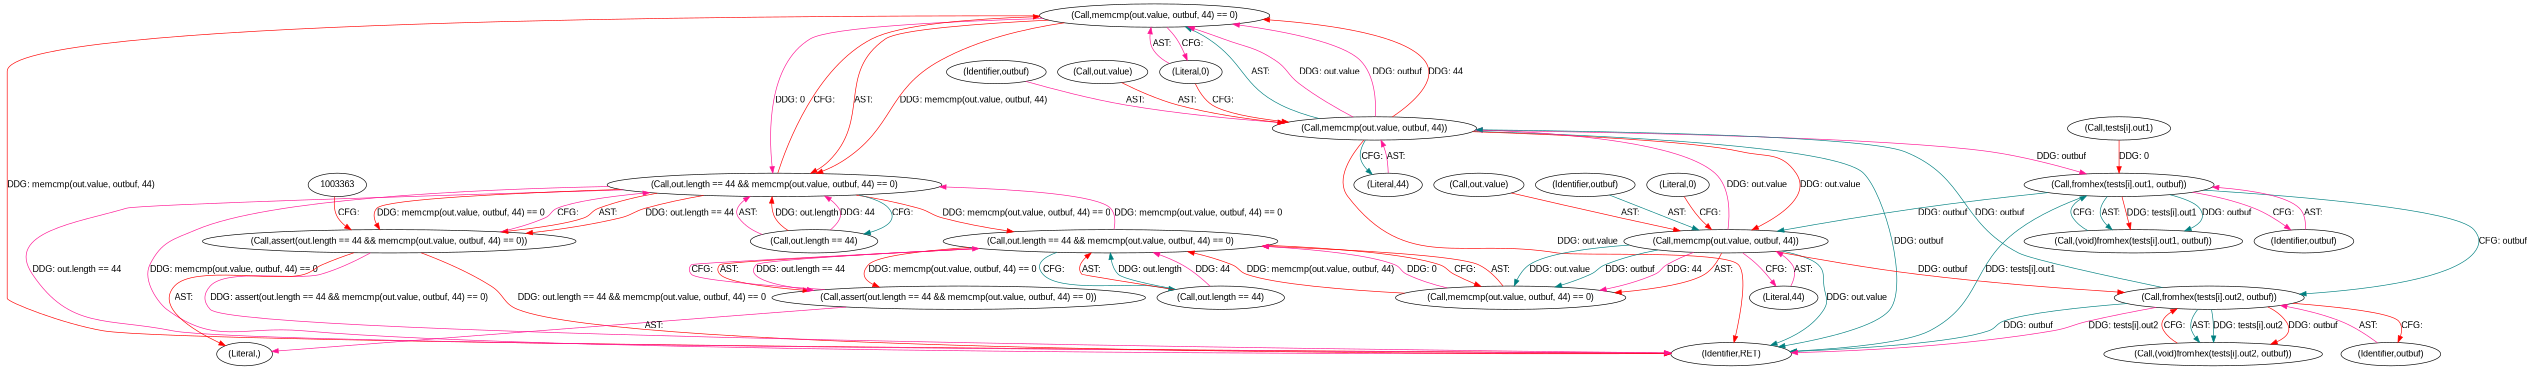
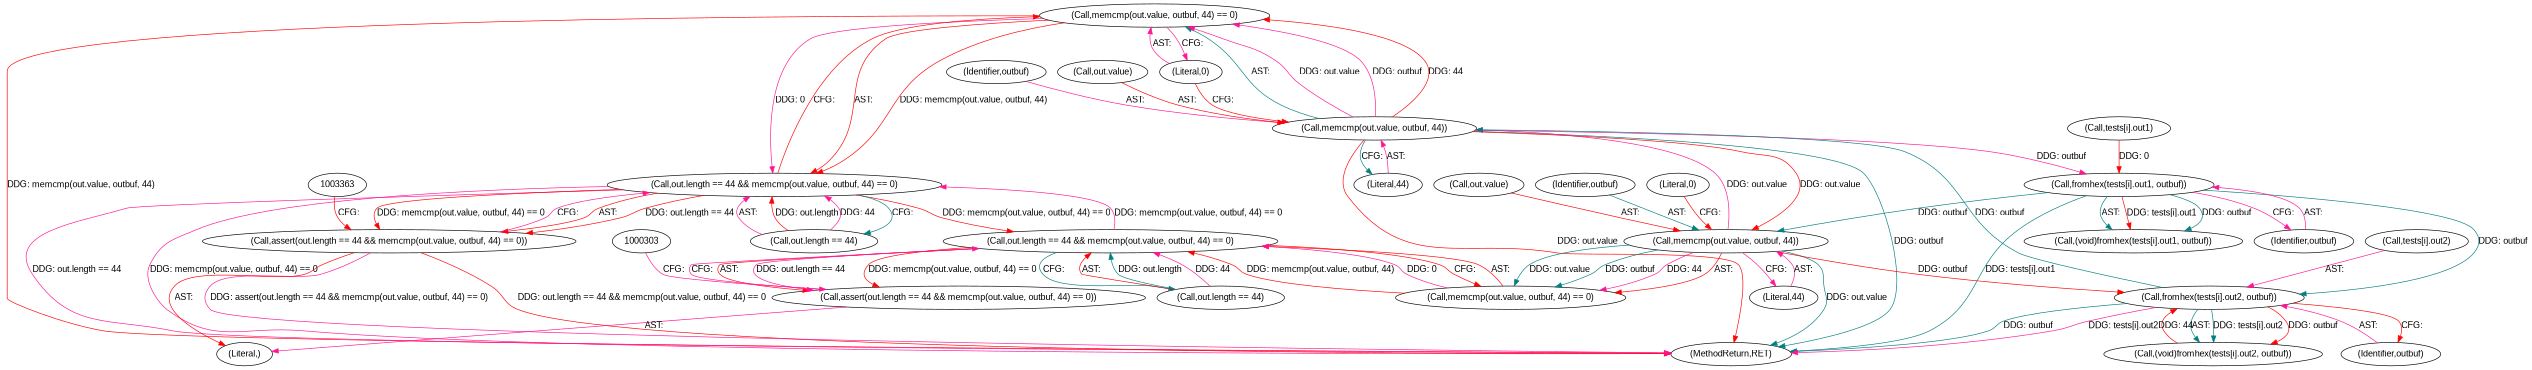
edge "(Call,(void)fromhex(tests[i].out1, outbuf))" -> "(Call,fromhex(tests[i].out1, outbuf))": removed, label "CFG:"
node "1000303": added
node "(Call,tests[i].out2)": added
edge "(Call,fromhex(tests[i].out1, outbuf))" -> "(Call,fromhex(tests[i].out2, outbuf))": label "CFG: outbuf" -> "DDG: outbuf"
edge "(Call,(void)fromhex(tests[i].out2, outbuf))" -> "(Call,fromhex(tests[i].out2, outbuf))": label "CFG: " -> "DDG: 44"
node "(Identifier,RET)": label "(Identifier,RET)" -> "(MethodReturn,RET)"
